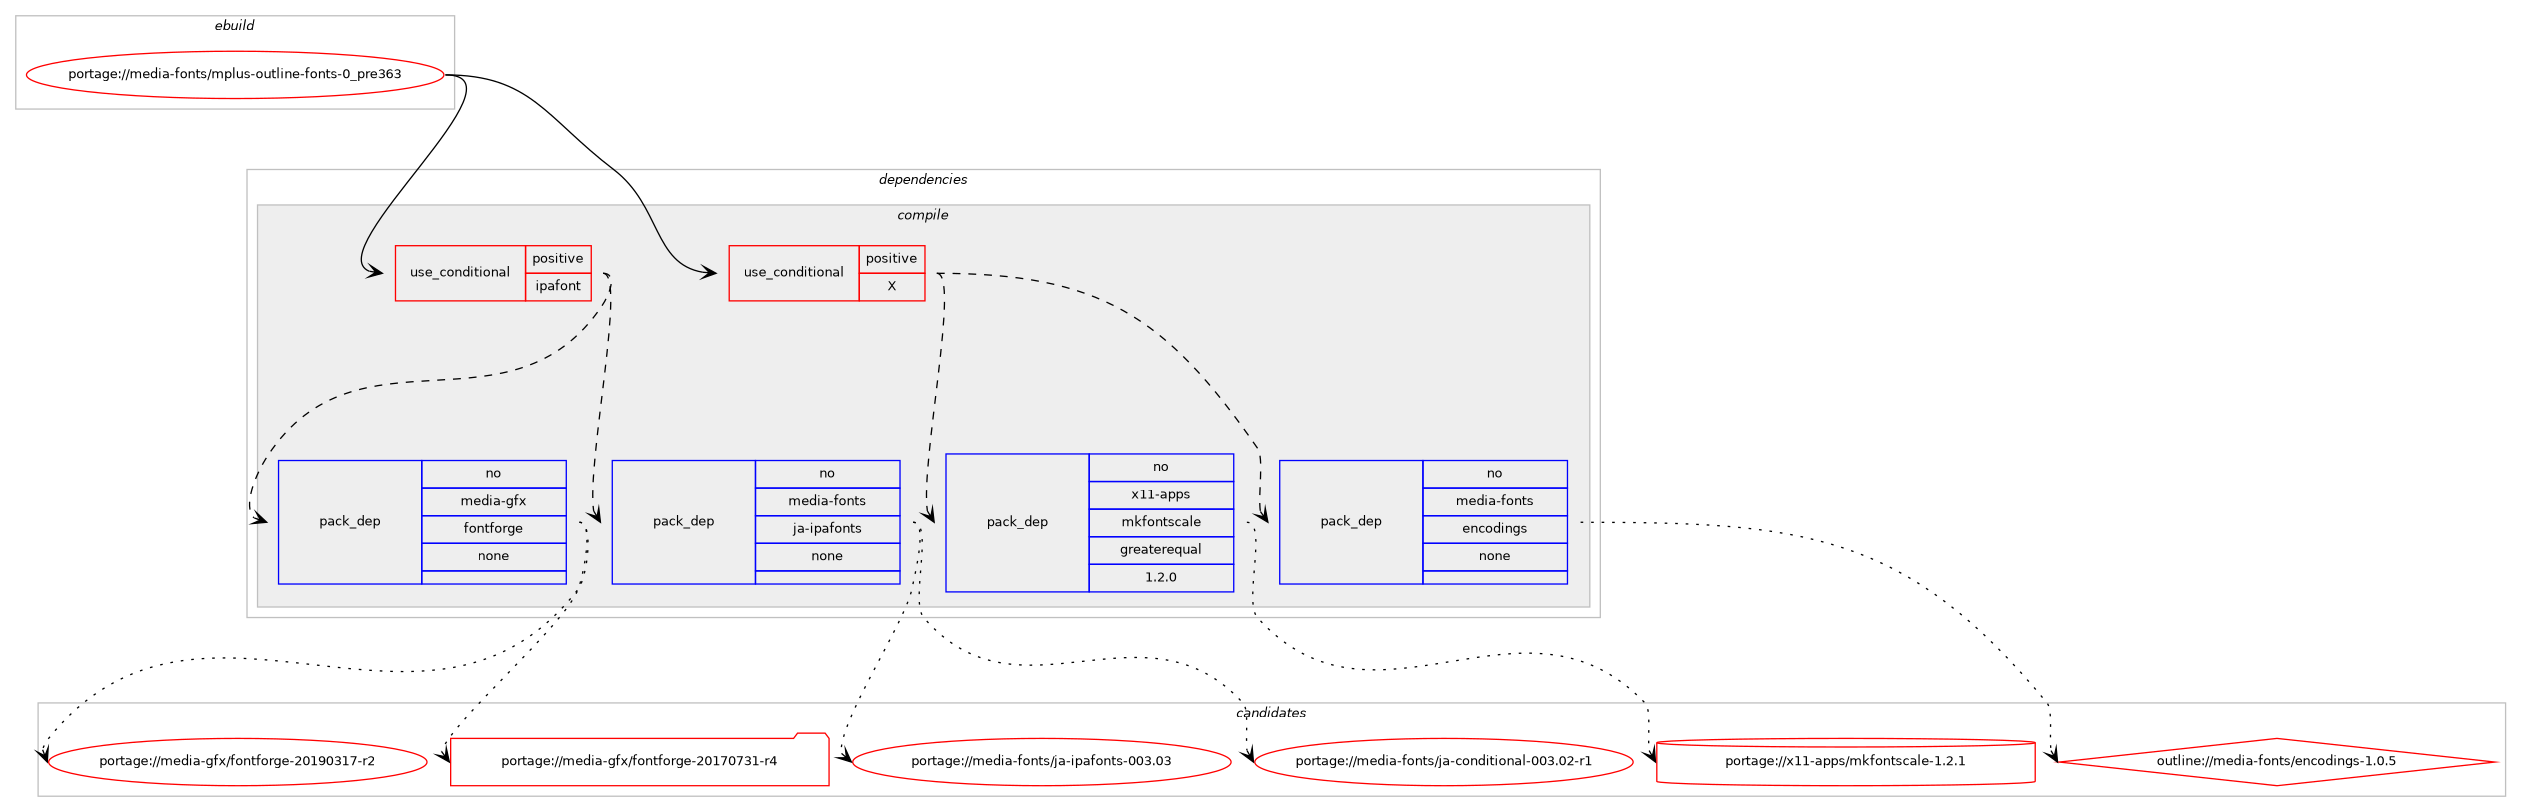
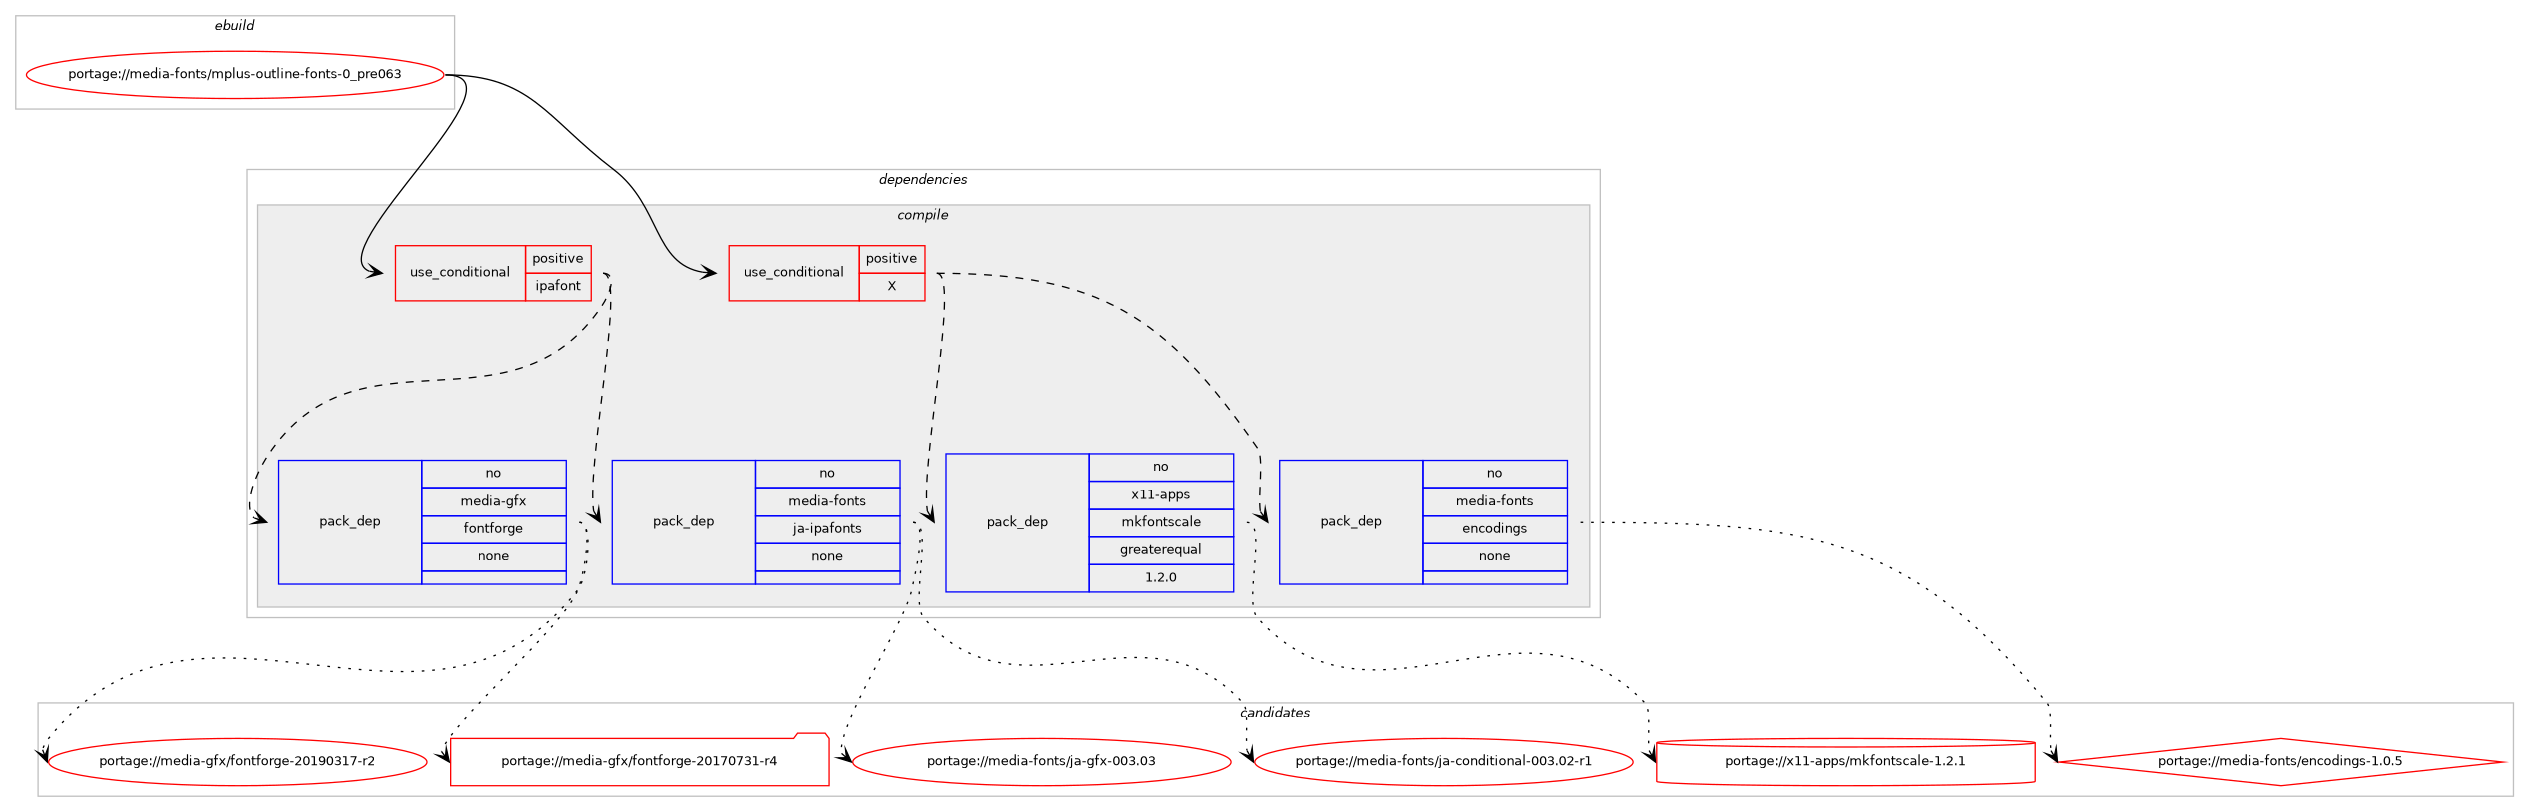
node "portage://media-fonts/mplus-outline-fonts-0_pre363": label "portage://media-fonts/mplus-outline-fonts-0_pre363" -> "portage://media-fonts/mplus-outline-fonts-0_pre063"
node "portage://media-fonts/ja-ipafonts-003.03": label "portage://media-fonts/ja-ipafonts-003.03" -> "portage://media-fonts/ja-gfx-003.03"
node "outline://media-fonts/encodings-1.0.5": label "outline://media-fonts/encodings-1.0.5" -> "portage://media-fonts/encodings-1.0.5"
